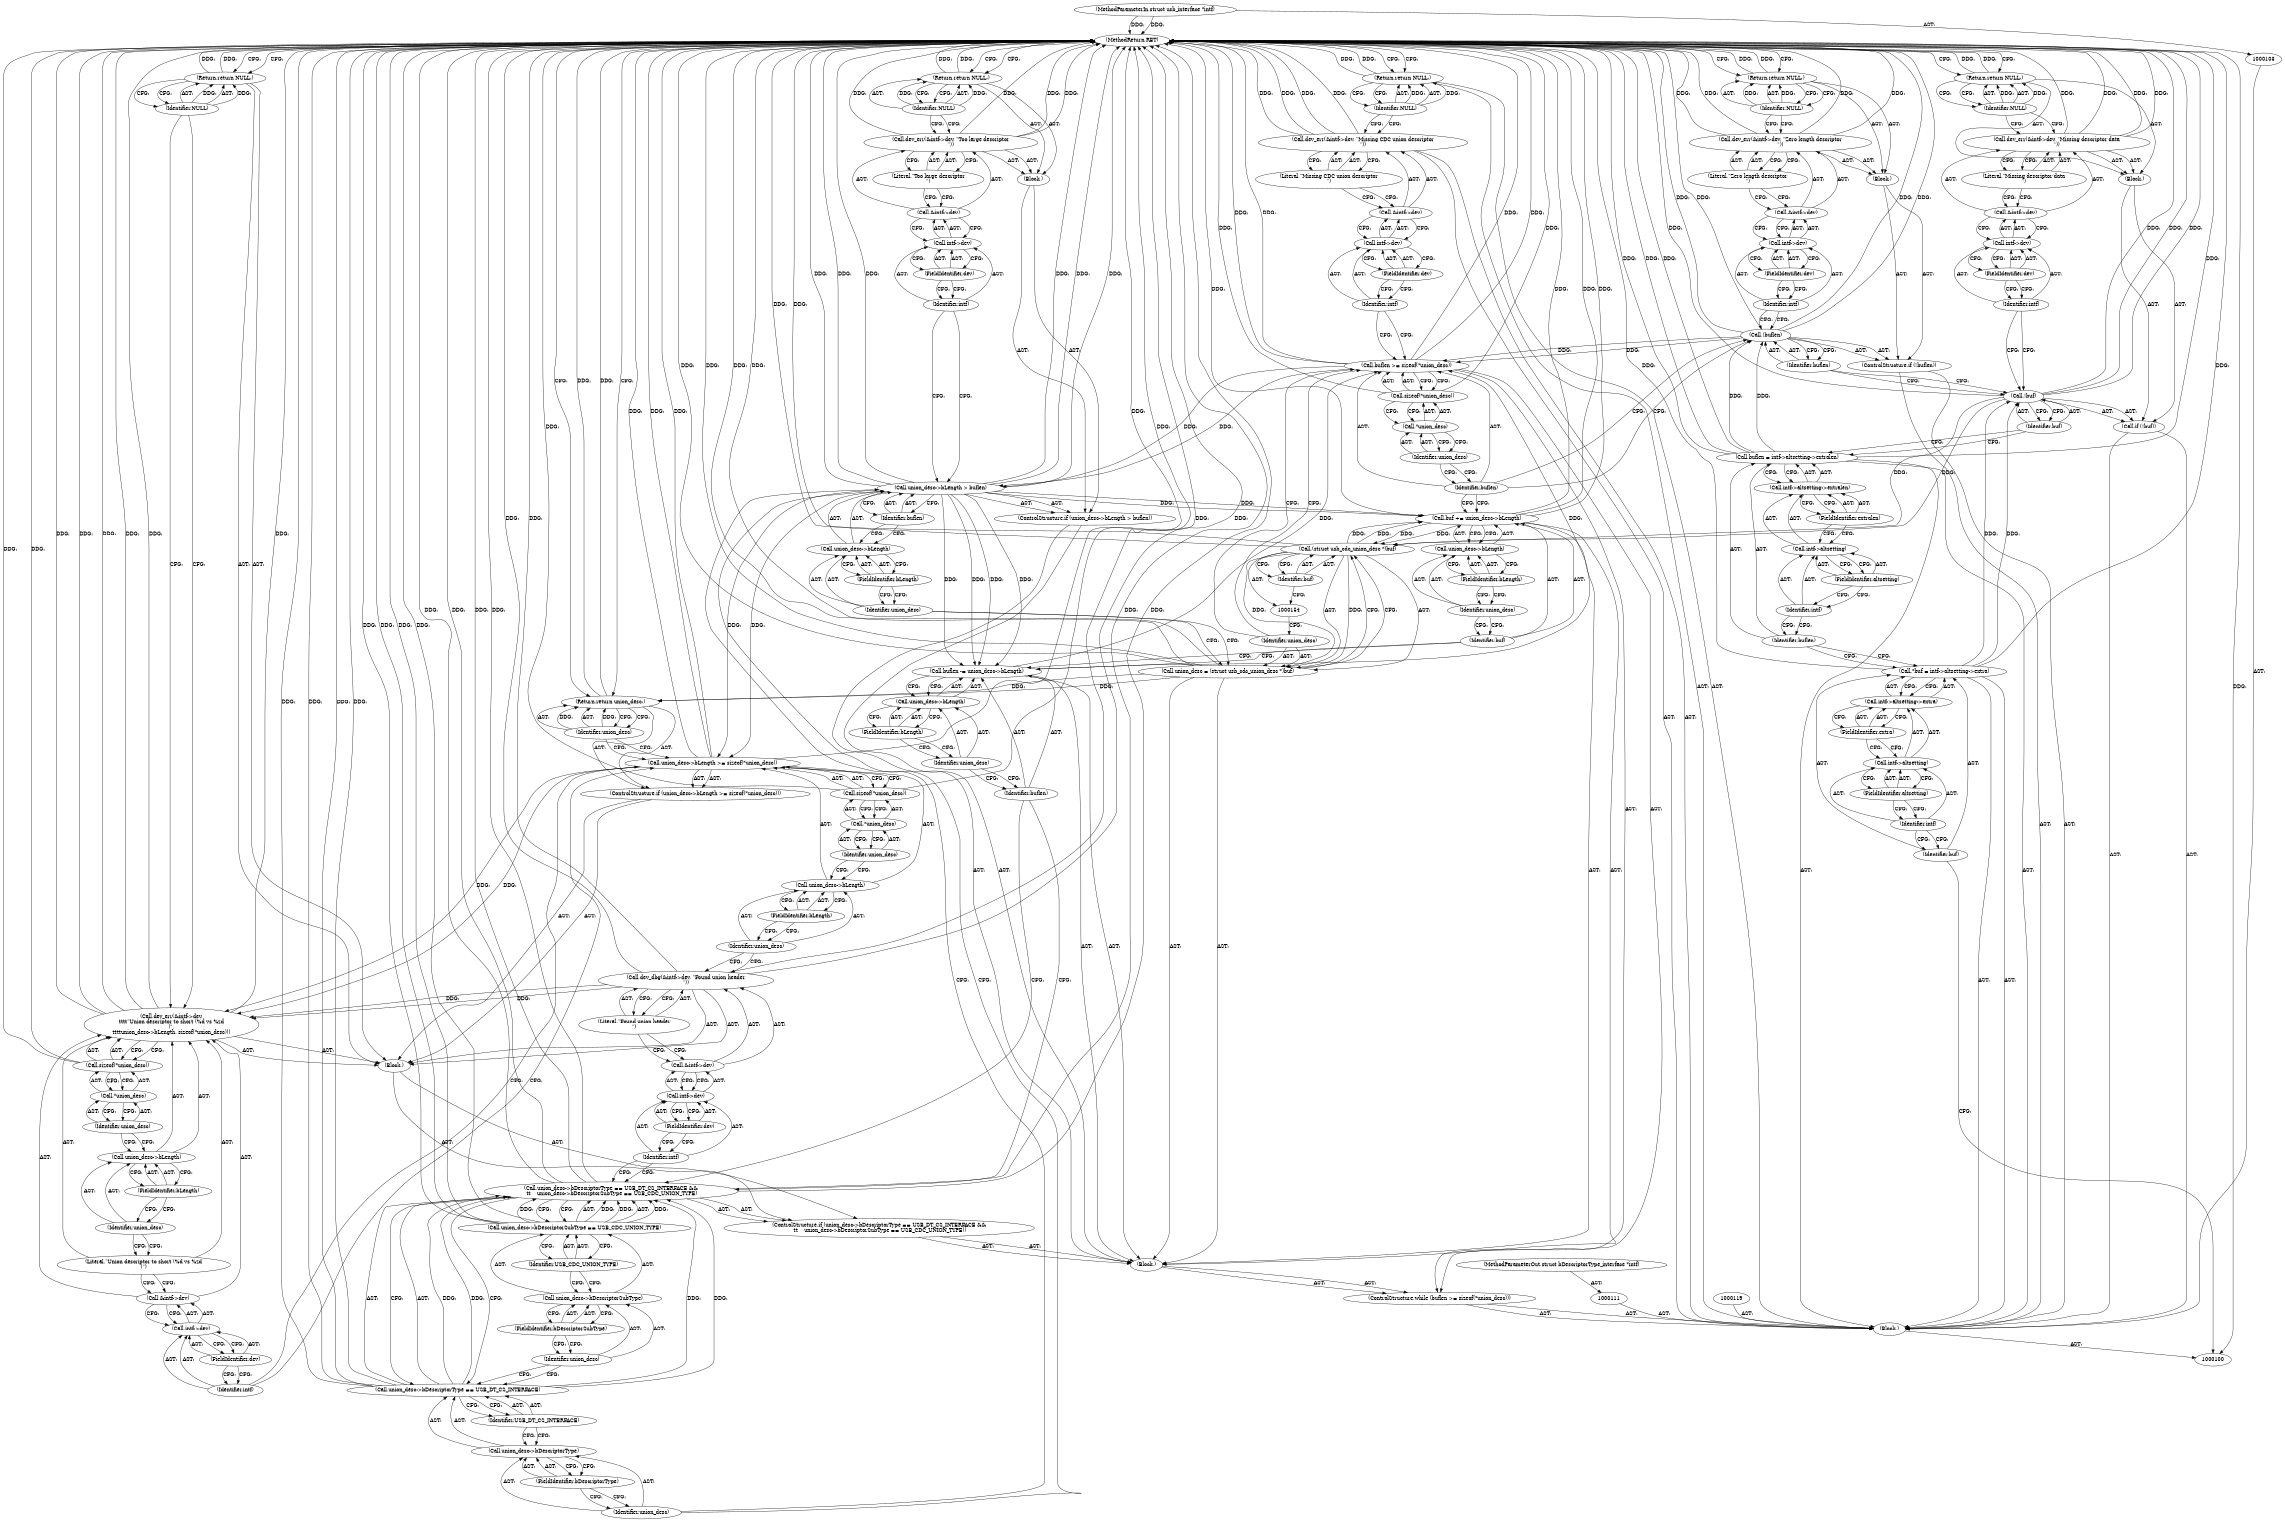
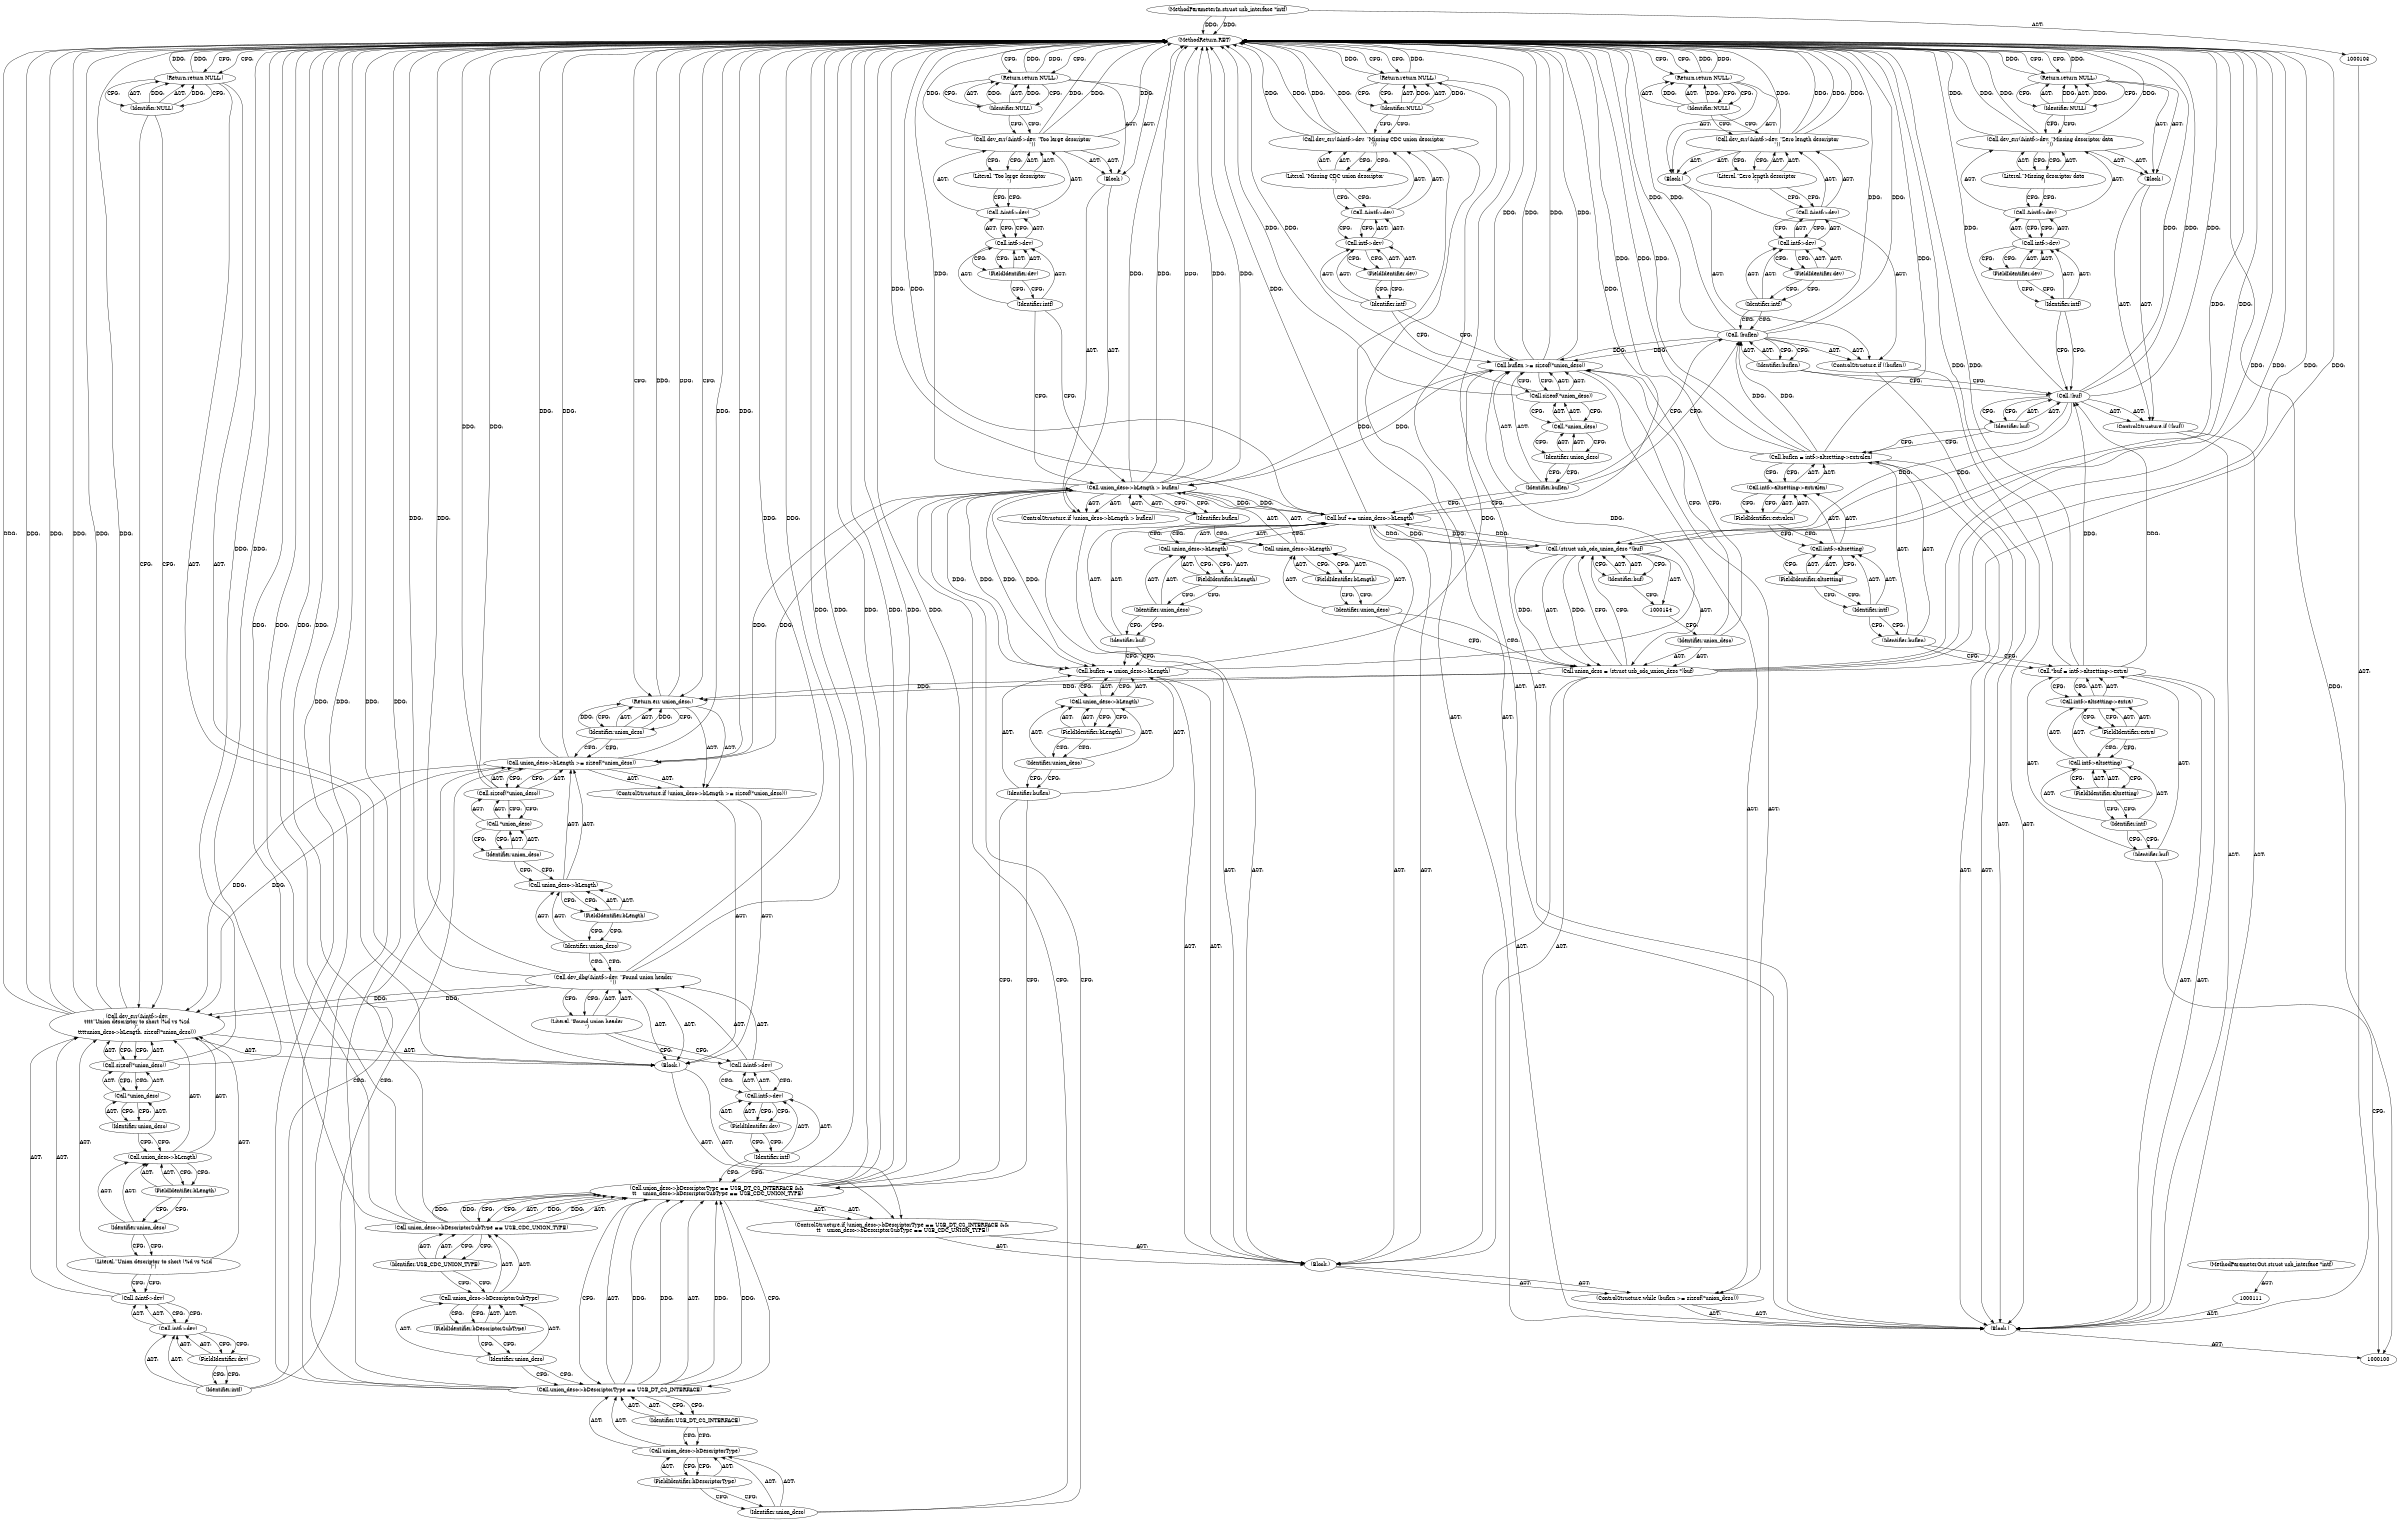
node "(Call,if (!buf))": label "(Call,if (!buf))" -> "(ControlStructure,if (!buf))"
node "(Return,return union_desc;)": label "(Return,return union_desc;)" -> "(Return,err union_desc;)"
node "(MethodParameterOut,struct bDescriptorType_interface *intf)": label "(MethodParameterOut,struct bDescriptorType_interface *intf)" -> "(MethodParameterOut,struct usb_interface *intf)"
node "1000119": removed
